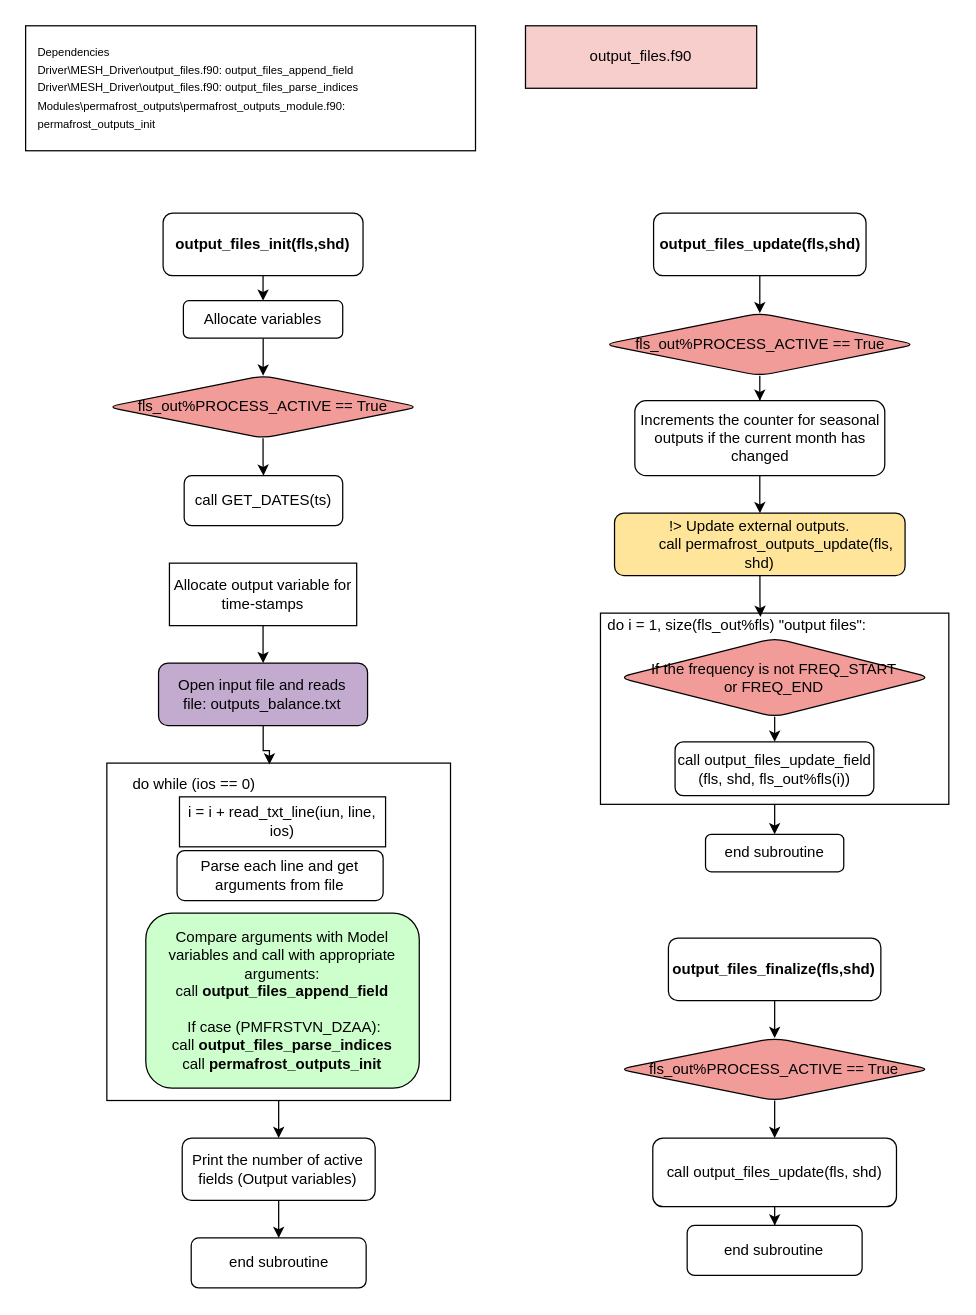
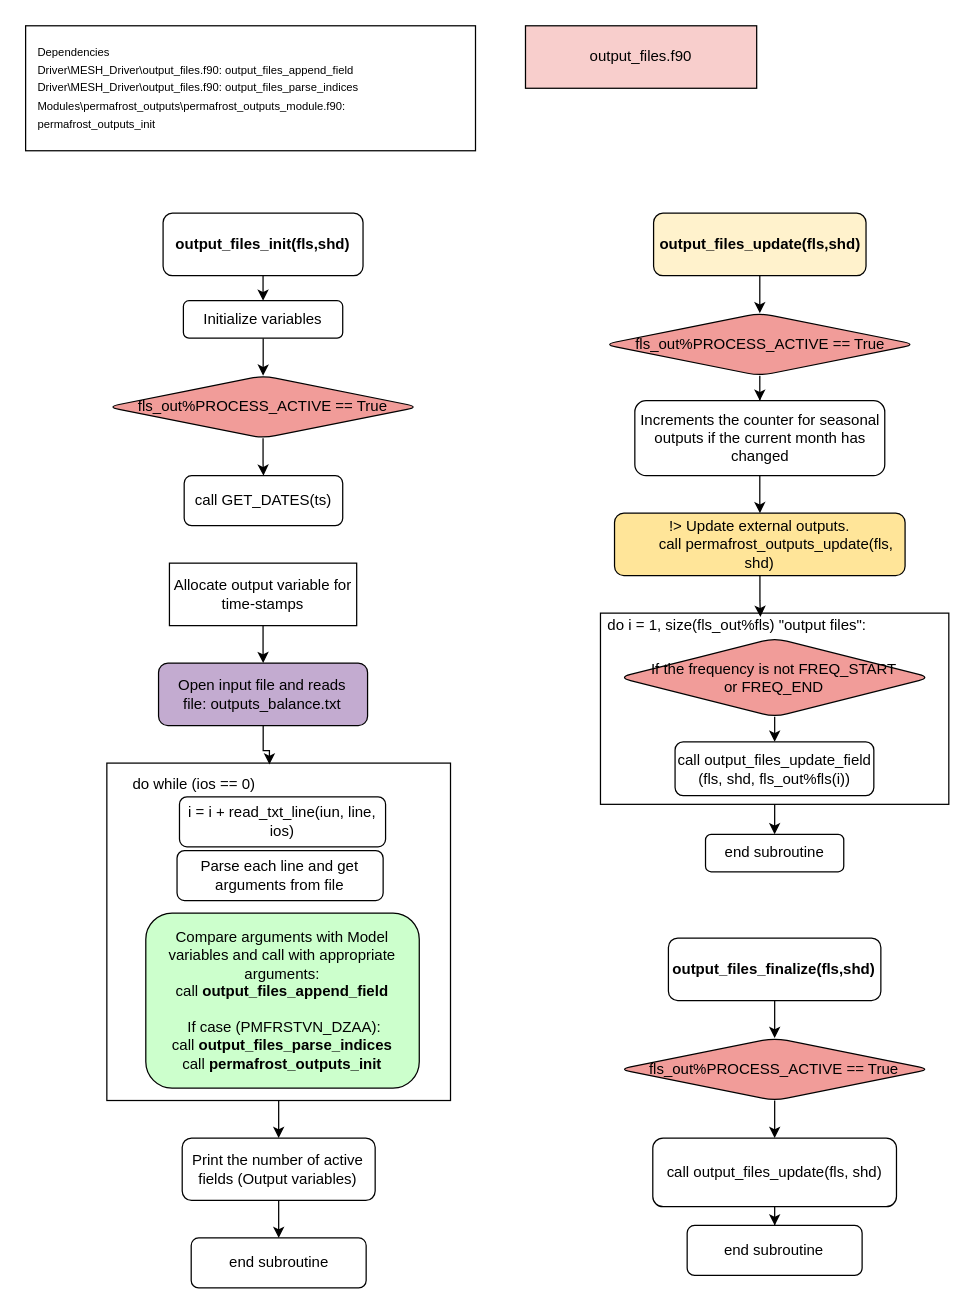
node "output_files_update(fls,shd)": fillcolor #ffffff -> #fff2cc
node "Allocate variables": label "Allocate variables" -> "Initialize variables"
node "i = i + read_txt_line(iun, line, ios)": shape rectangle -> rounded rectangle
